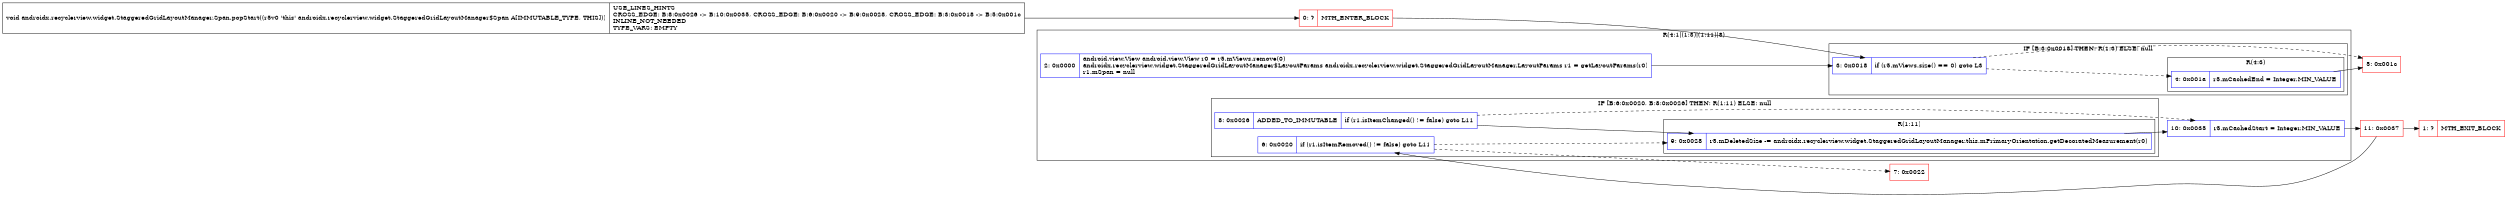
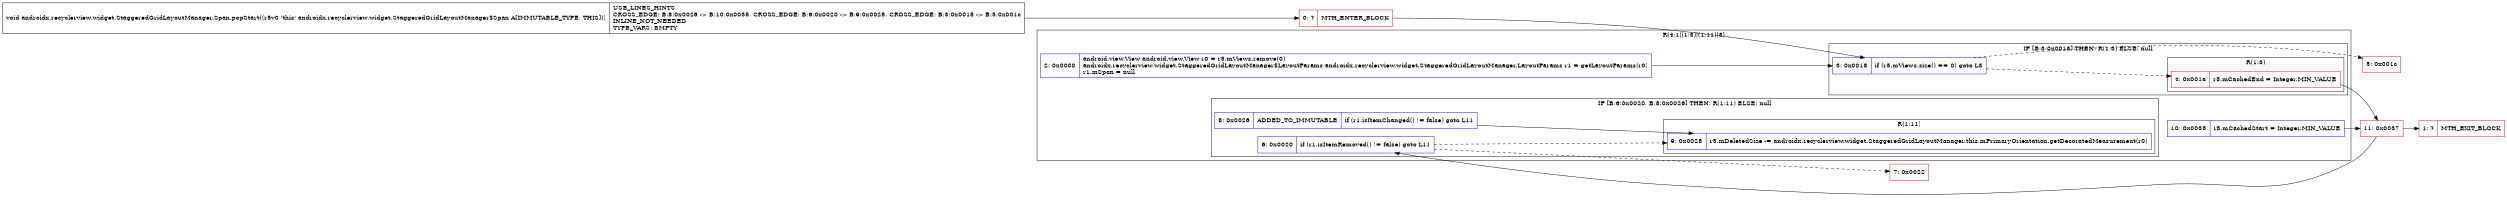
cluster "R(4:3)": label "R(4:3)" -> "R(1:3)"
edge "4: 0x001a" -> "5: 0x001c": now "4: 0x001a" -> "11: 0x0037"
node "4: 0x001a": color blue -> red
edge "8: 0x0026" -> "10: 0x0035": removed
edge "9: 0x0028" -> "10: 0x0035": removed
